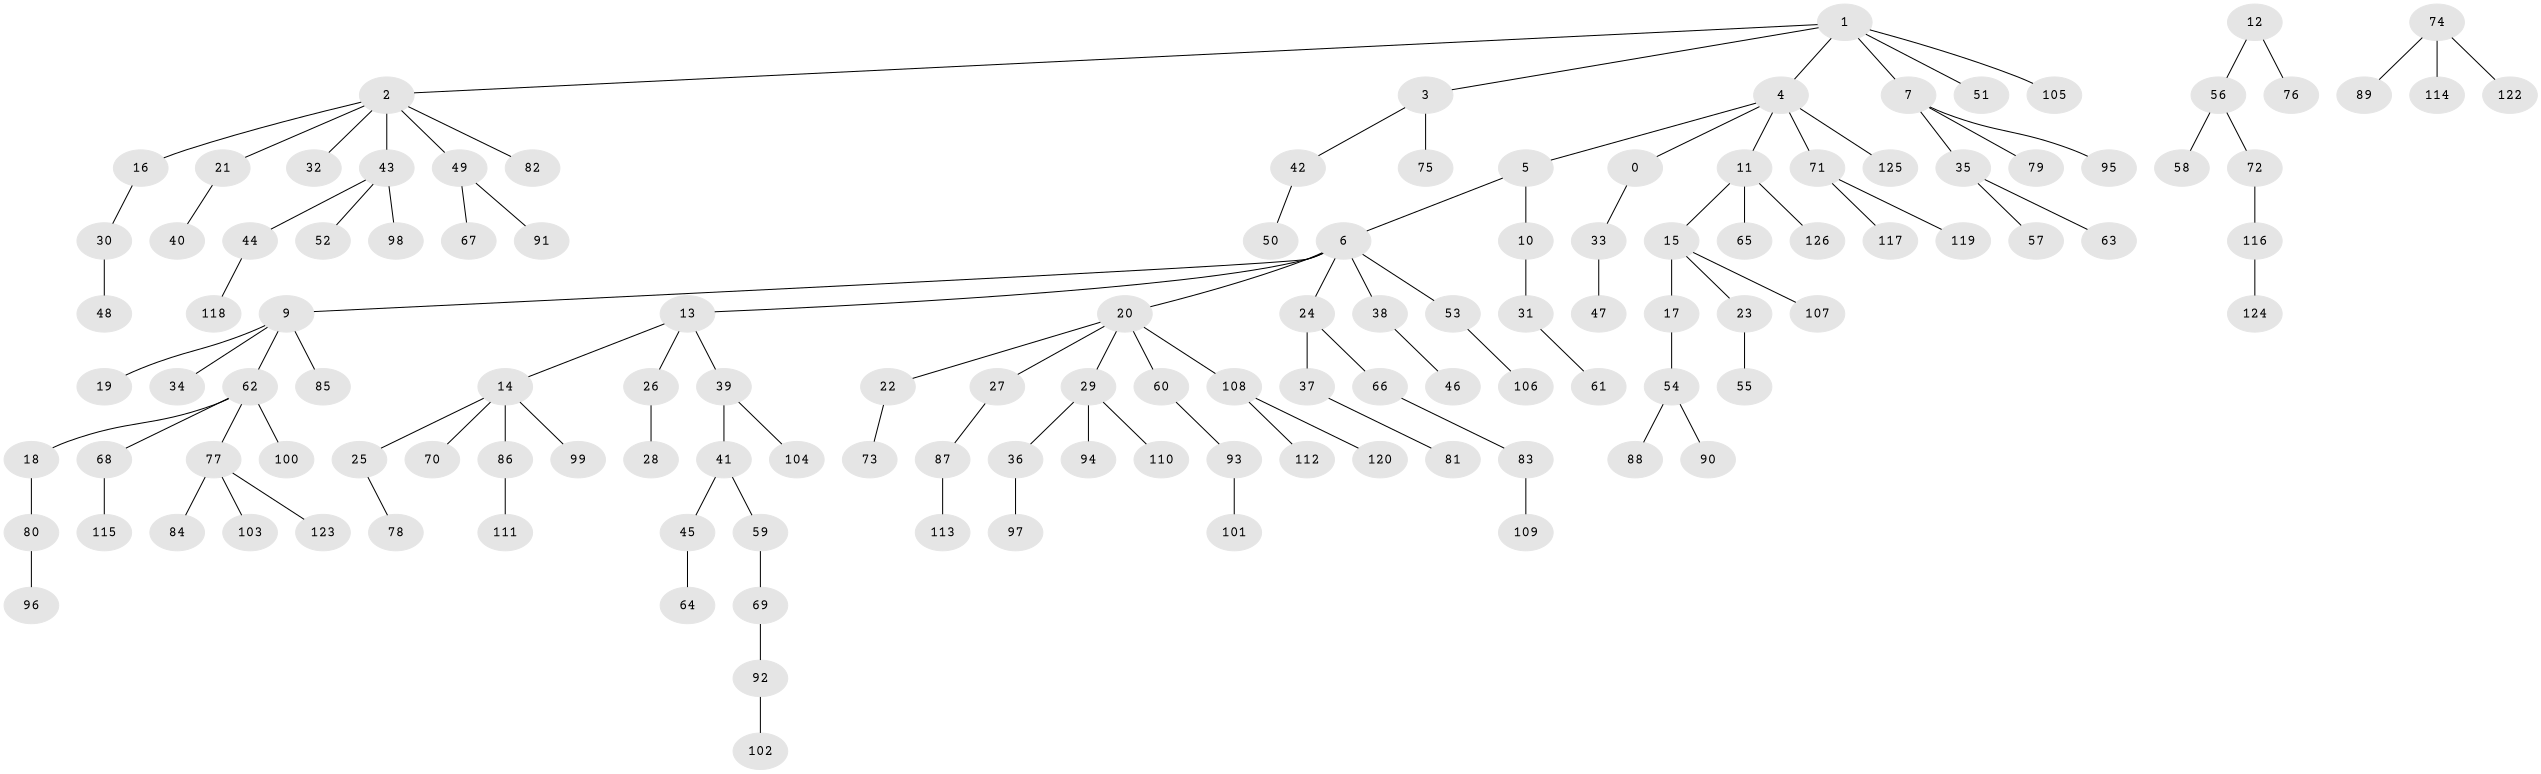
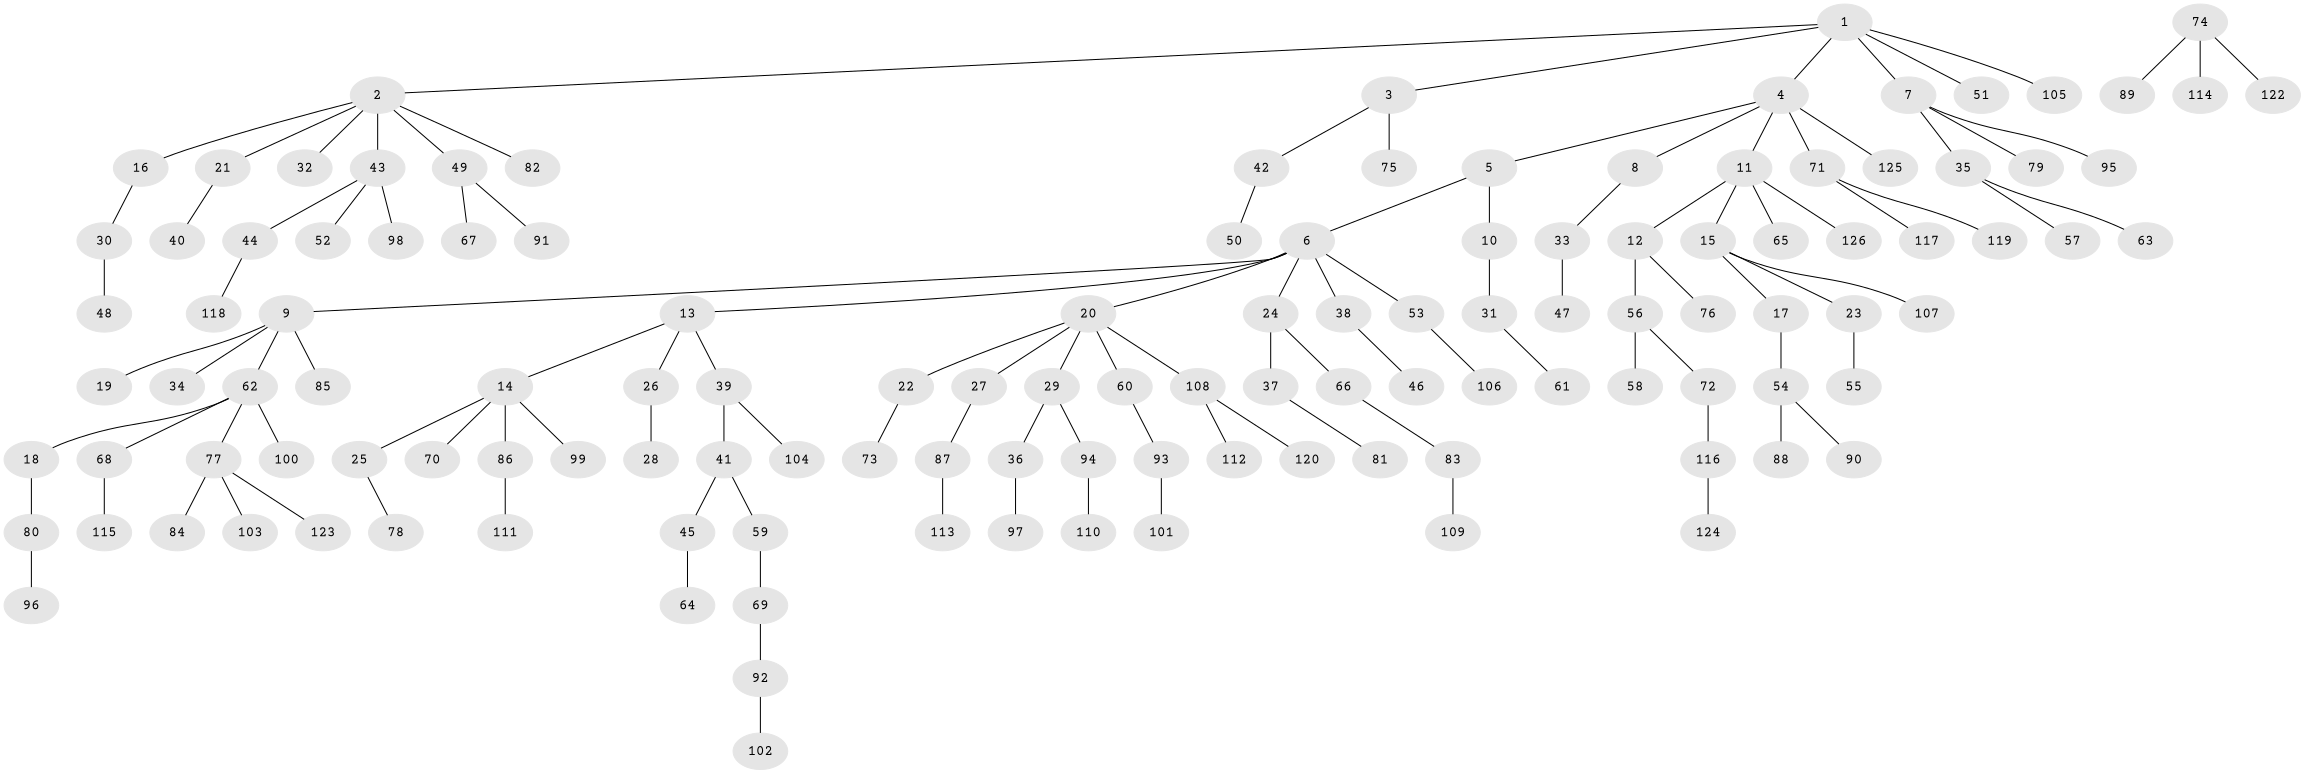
node "0": label "0" -> "8"
edge "11" -- "12": added
edge "29" -- "110": now "94" -- "110"
